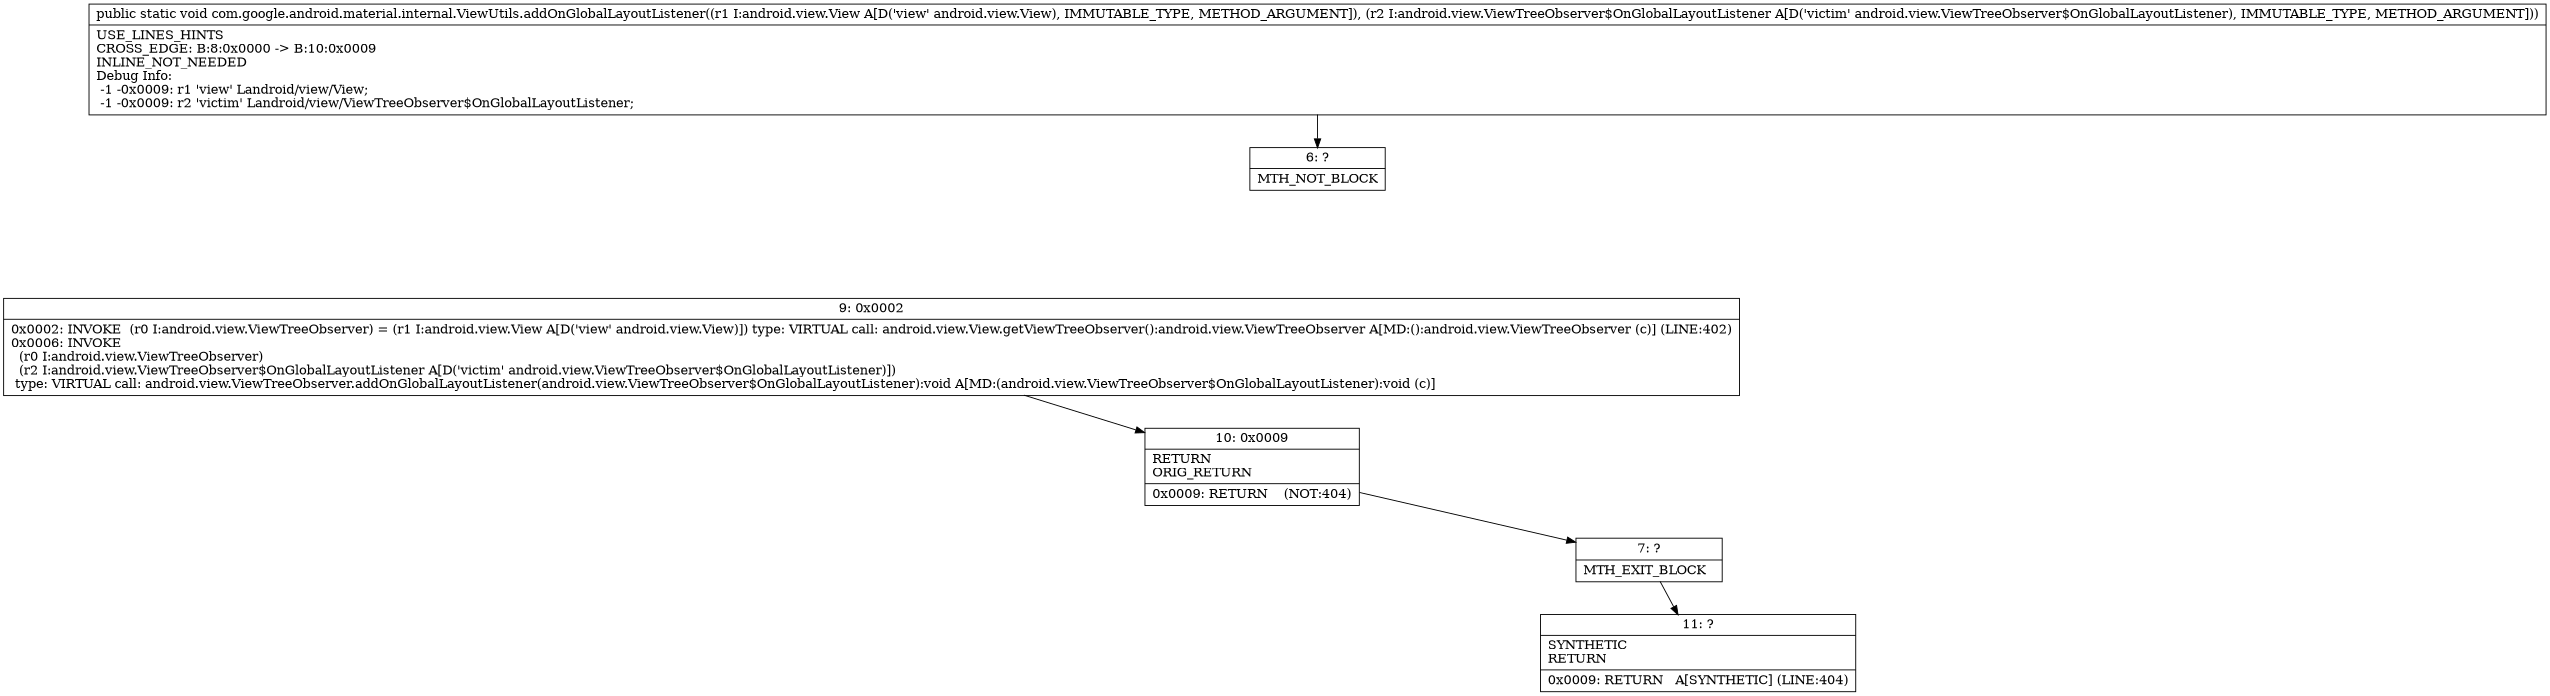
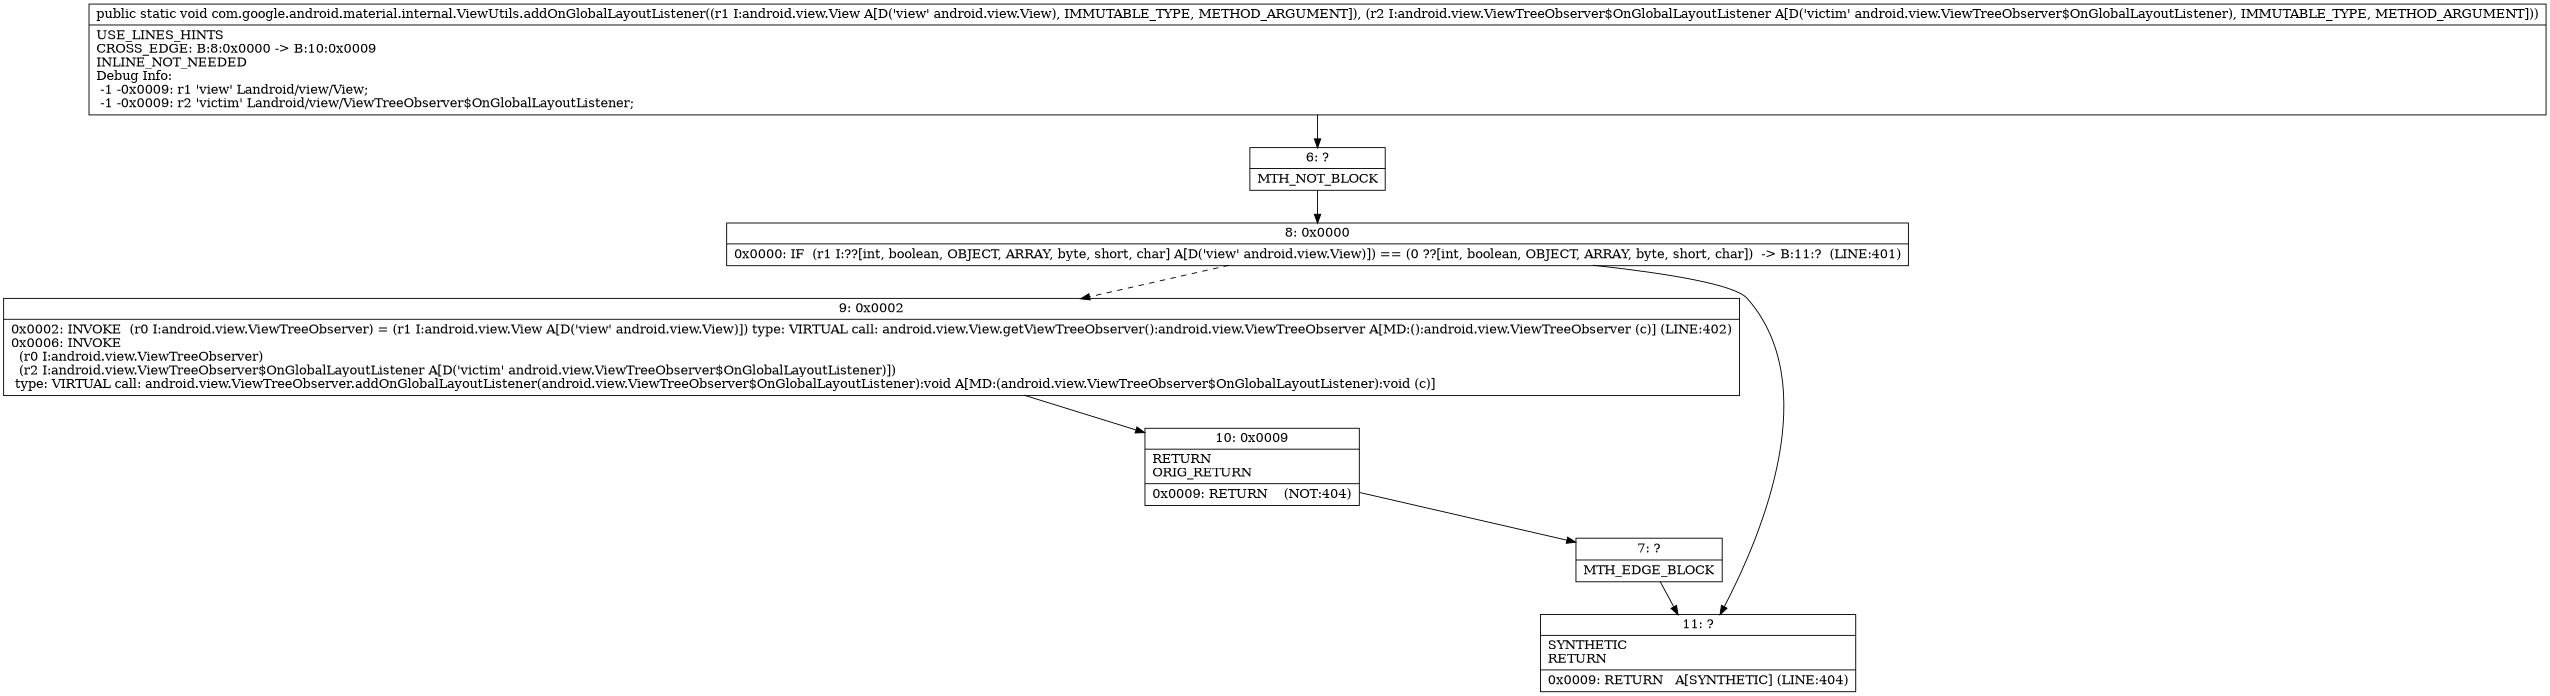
node "8: 0x0000": added
node "7: ?": text "MTH_EXIT_BLOCK" -> "MTH_EDGE_BLOCK"
